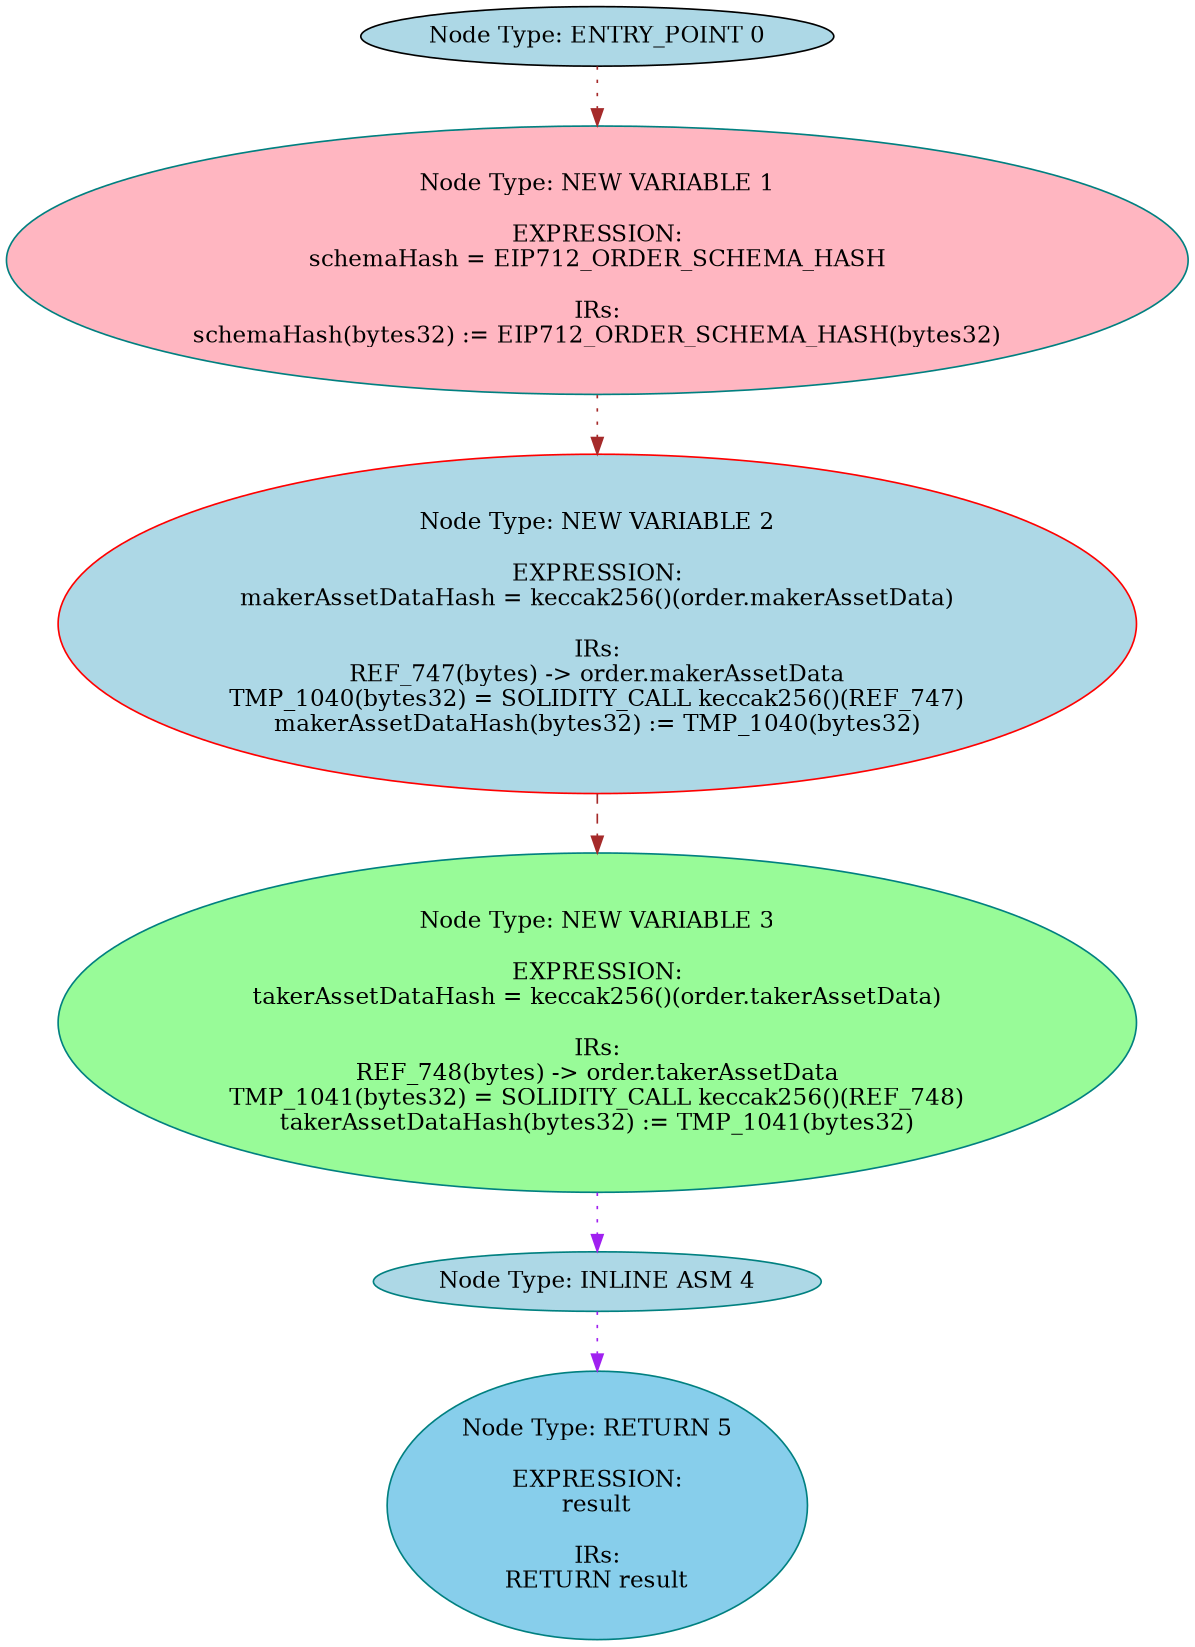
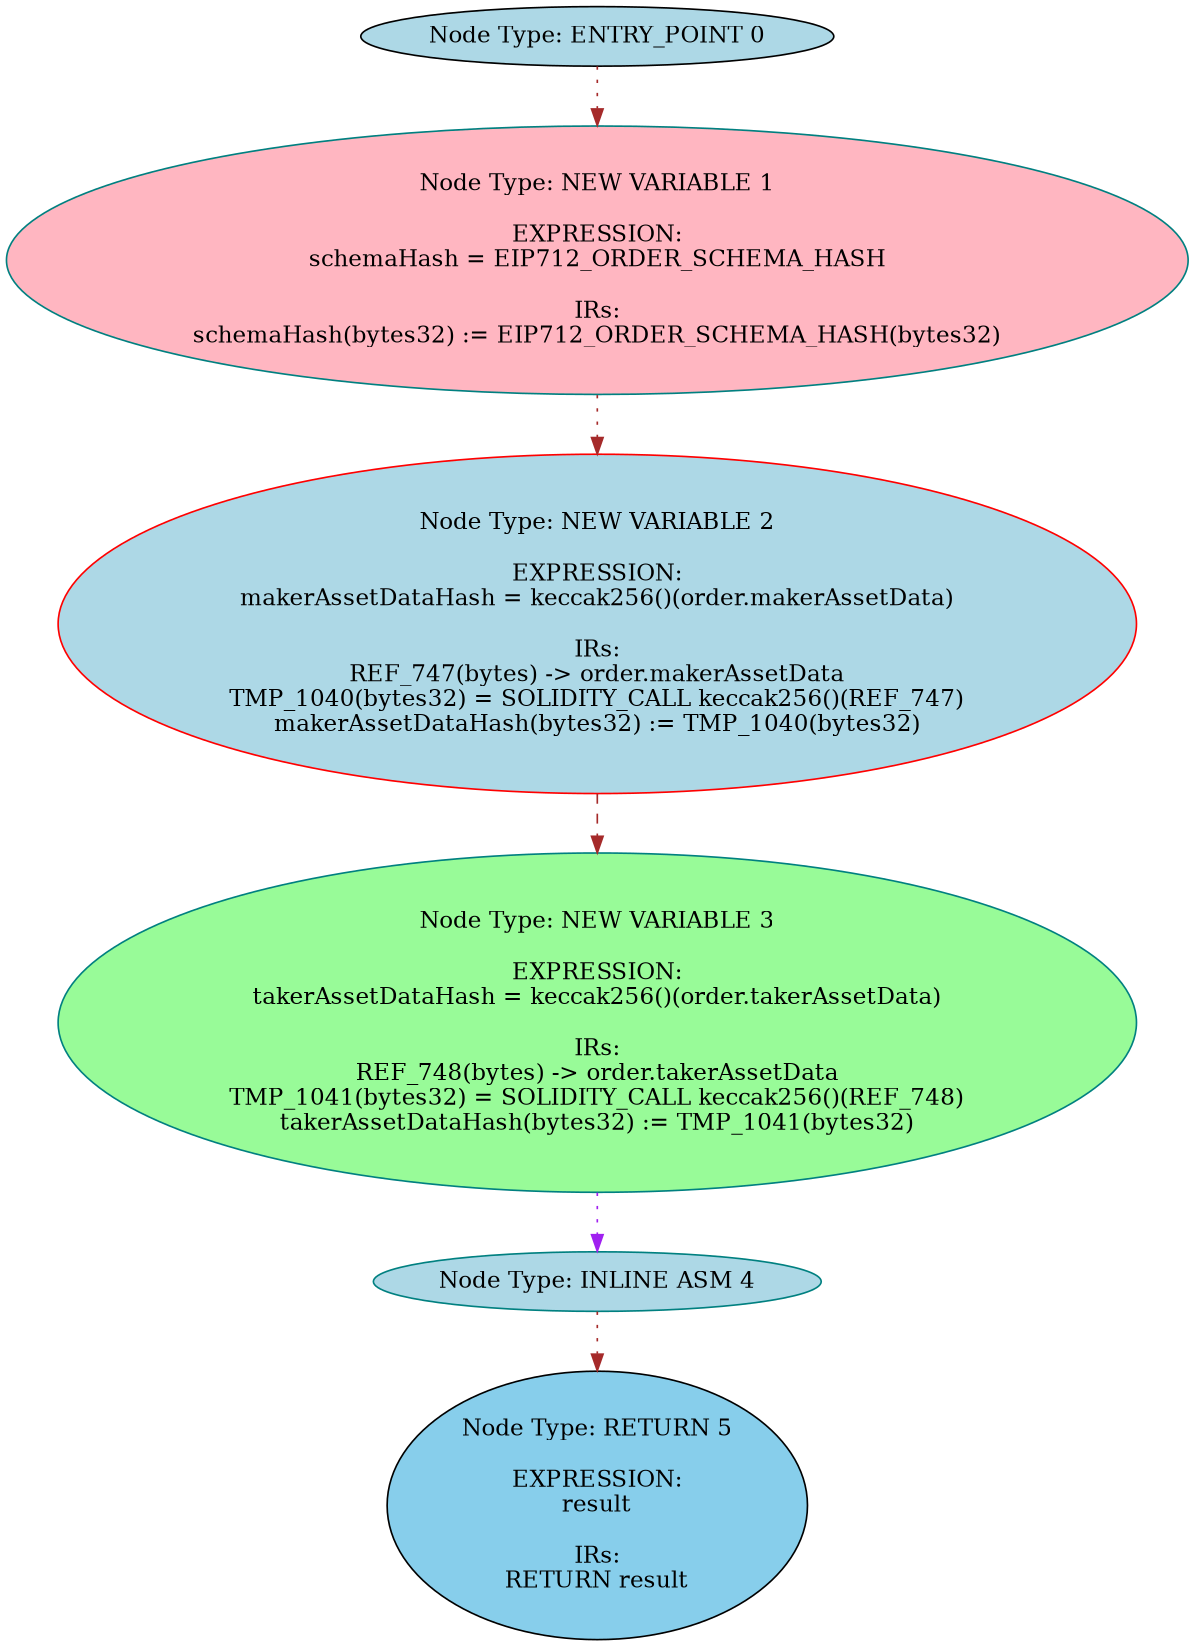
edge "Node Type: INLINE ASM 4" -> "Node Type: RETURN 5 EXPRESSION: result IRs: RETURN result": color purple -> brown
node "Node Type: RETURN 5 EXPRESSION: result IRs: RETURN result": color teal -> black
